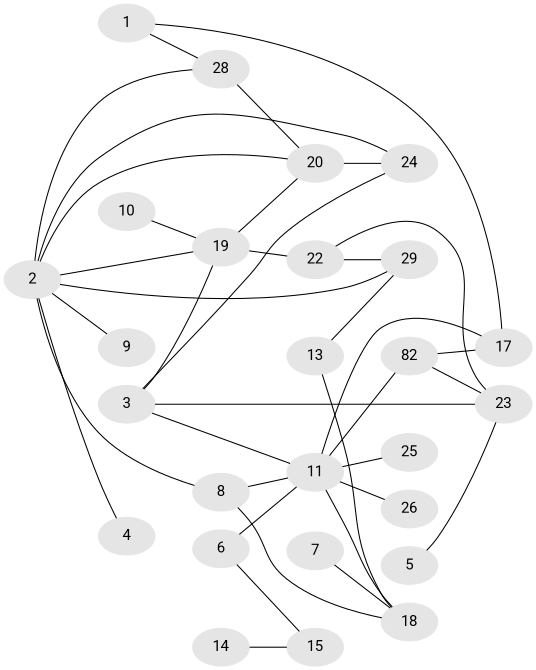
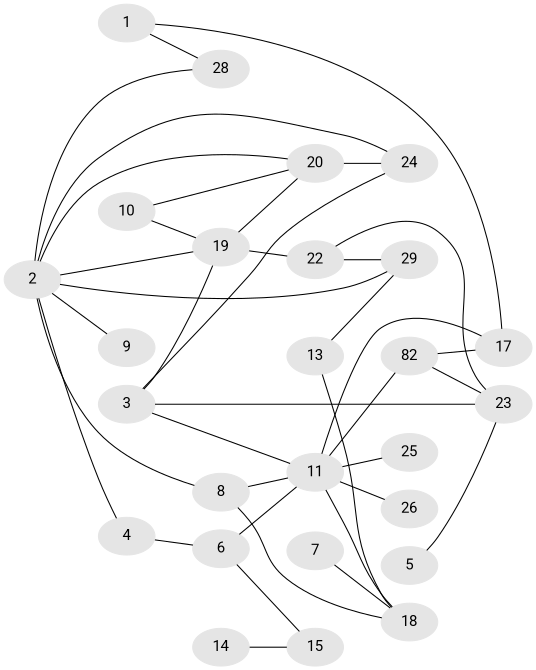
edge "28" -- "20": now "10" -- "20"
edge "4" -- "6": added
